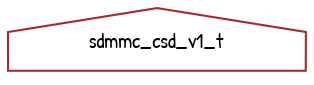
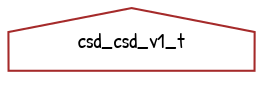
node "sdmmc_csd_v1_t": label "sdmmc_csd_v1_t" -> "csd_csd_v1_t"
